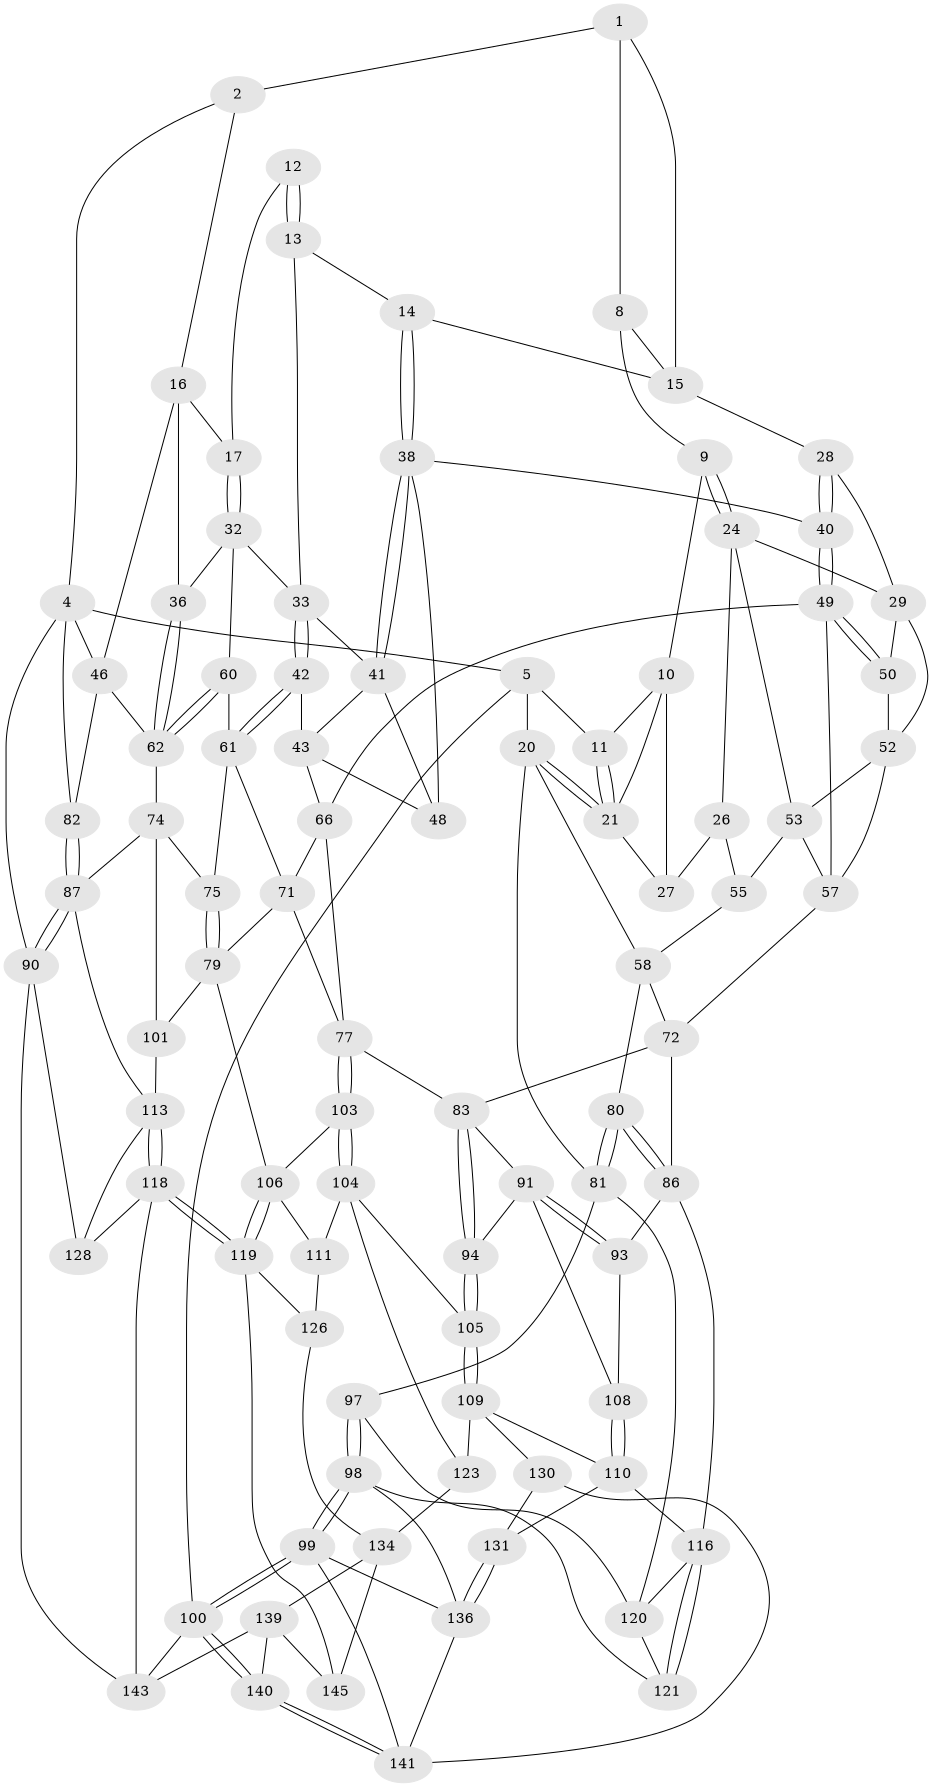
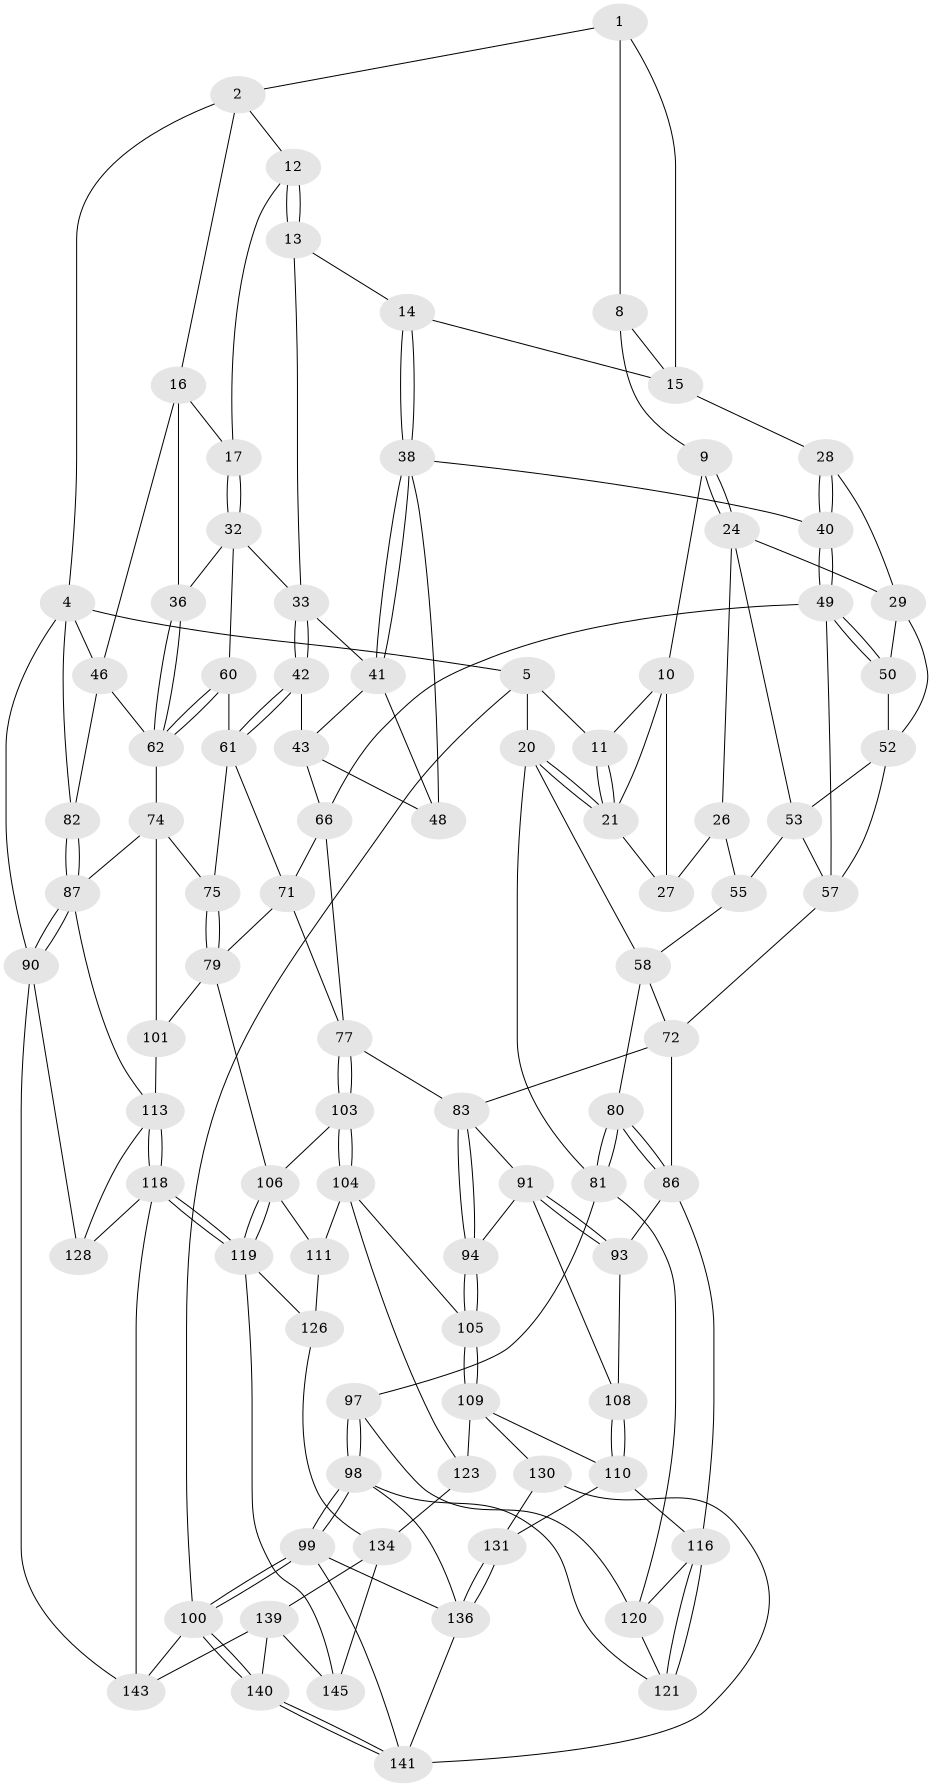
edge "2" -- "12": added
